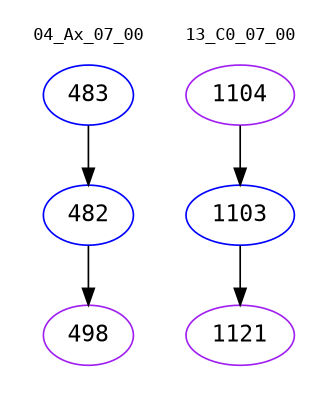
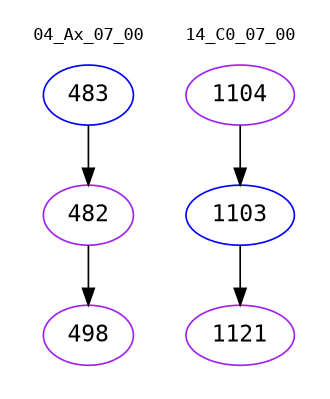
cluster "13_C0_07_00": label "13_C0_07_00" -> "14_C0_07_00"
node "482": color blue -> purple
